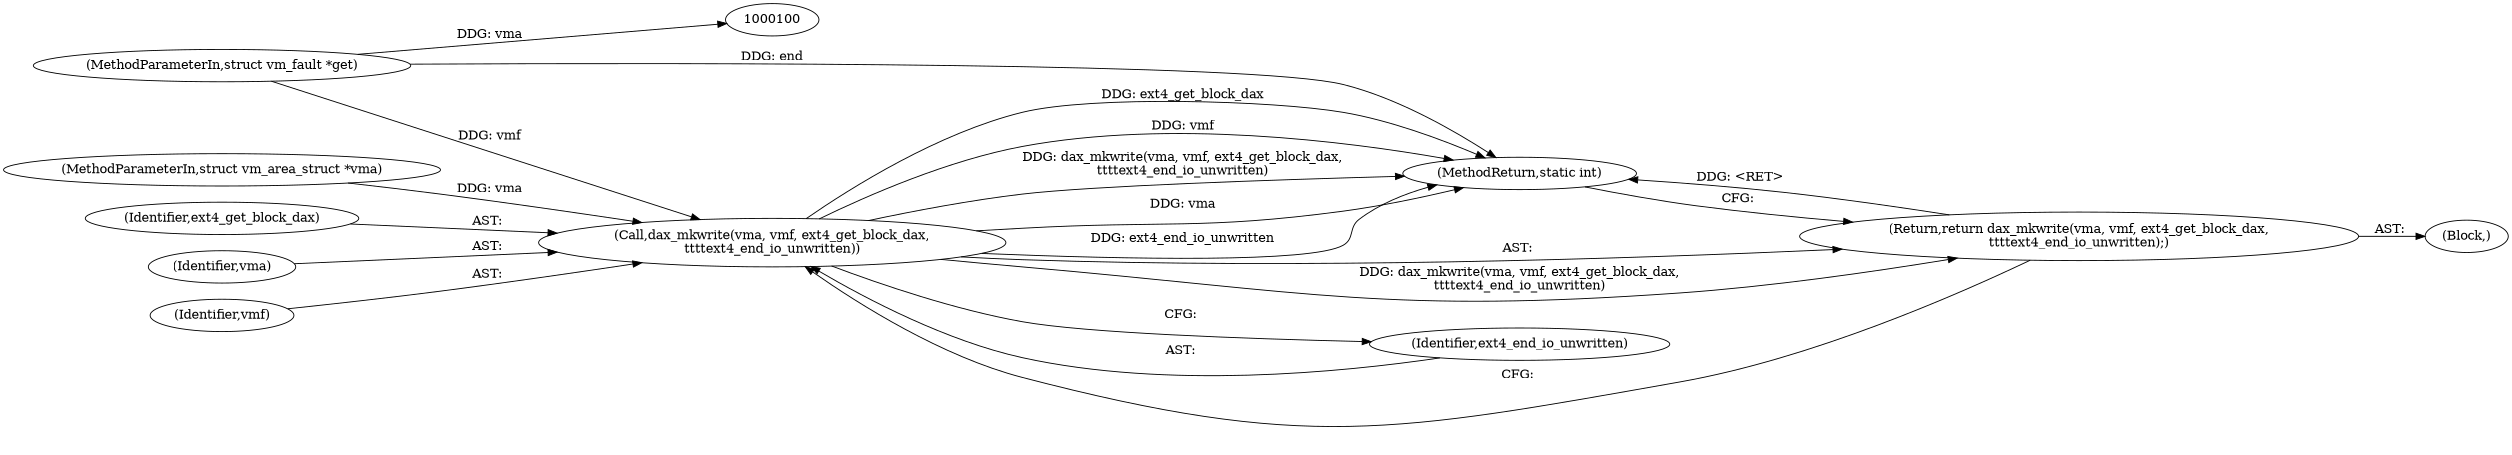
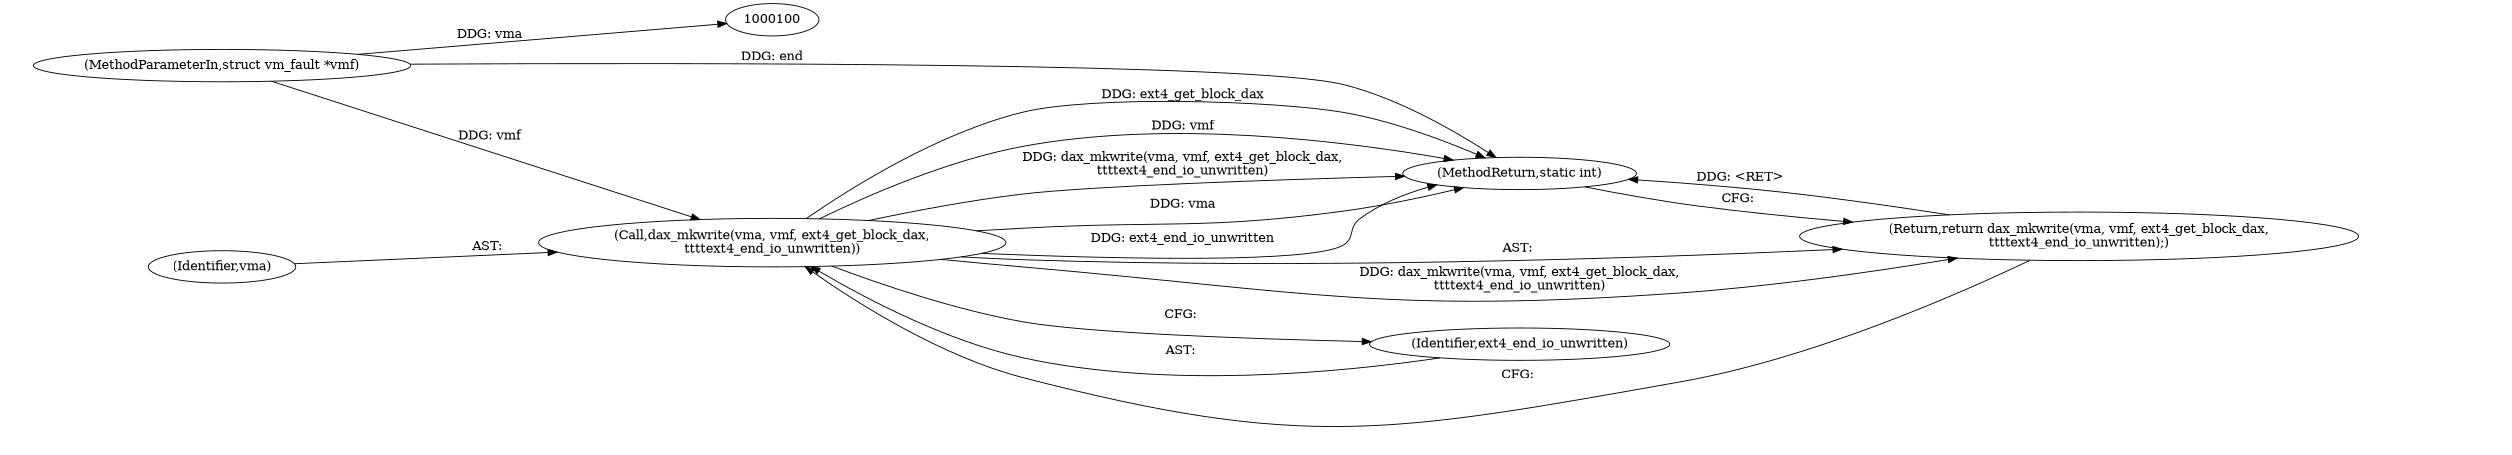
node "(MethodParameterIn,struct vm_fault *get)": label "(MethodParameterIn,struct vm_fault *get)" -> "(MethodParameterIn,struct vm_fault *vmf)"
node "(MethodParameterIn,struct vm_area_struct *vma)": removed
node "(Identifier,ext4_get_block_dax)": removed
node "(Block,)": removed
node "(Identifier,vmf)": removed
